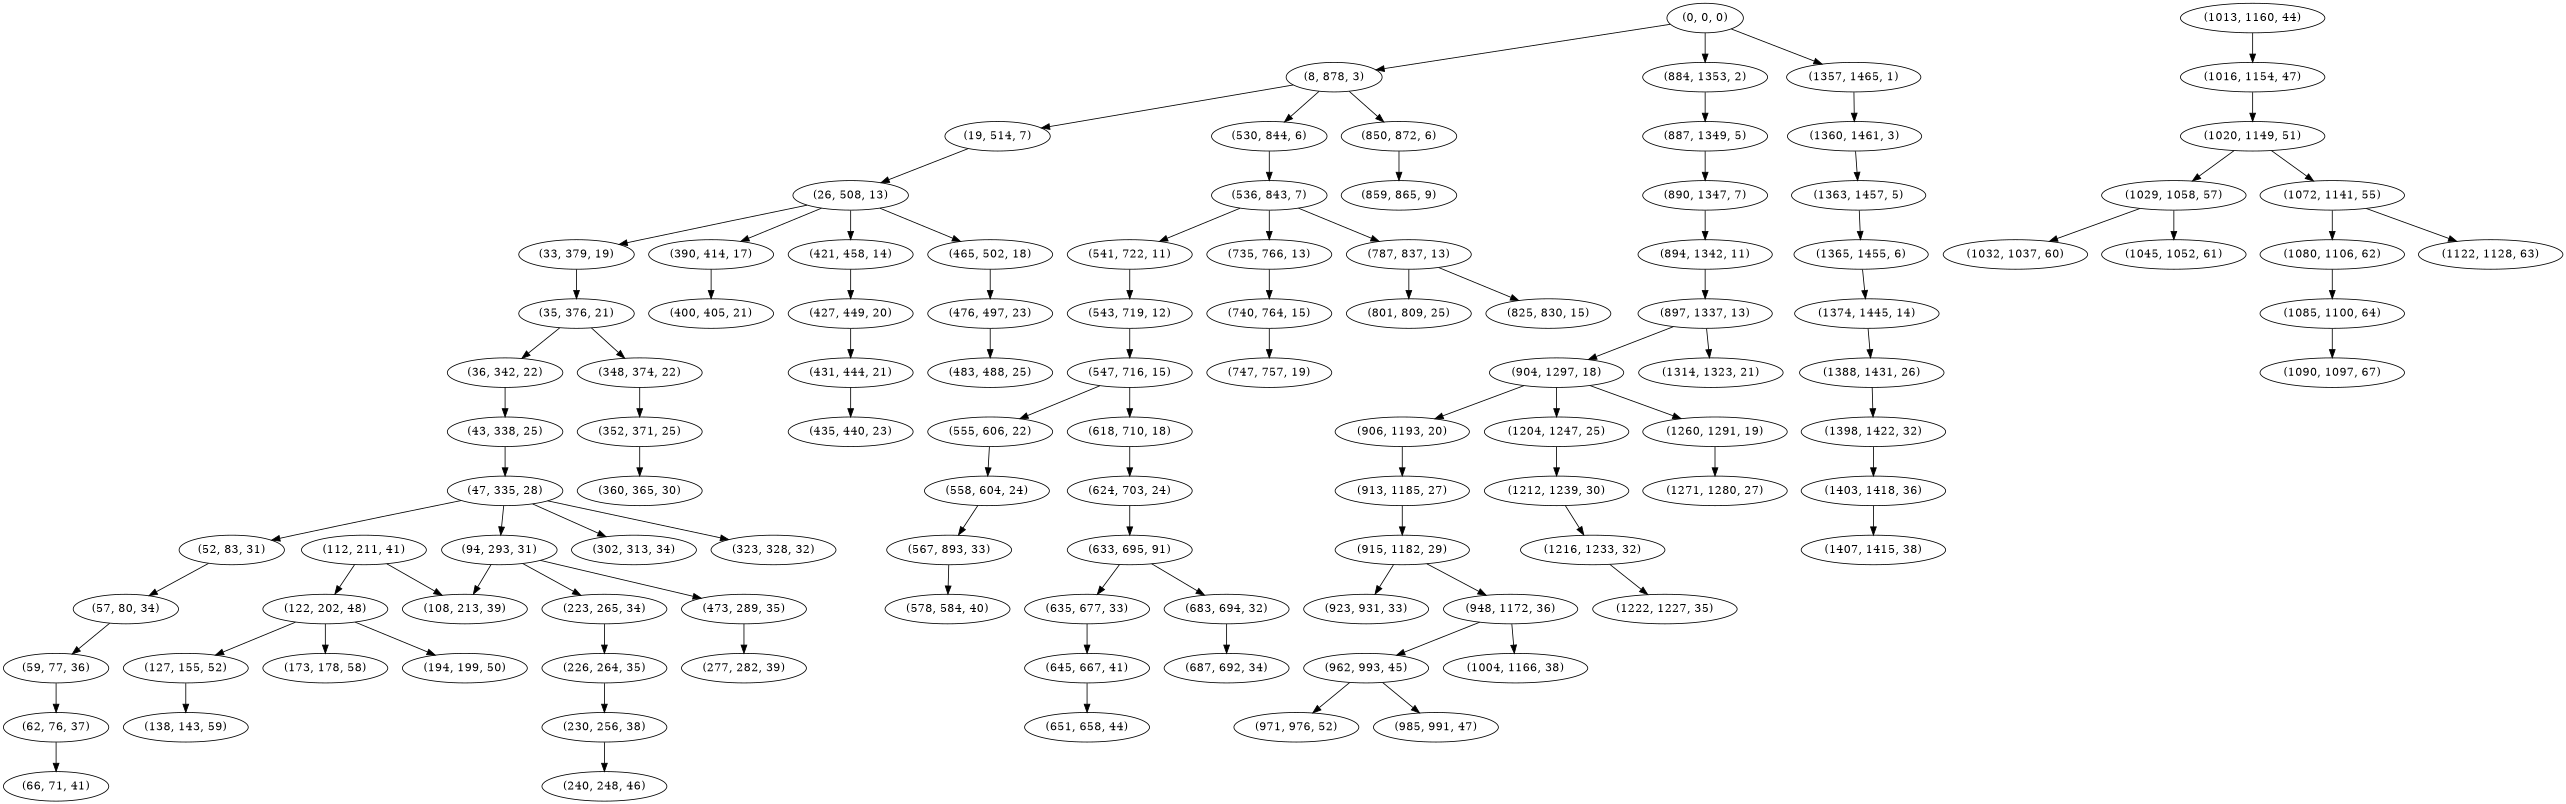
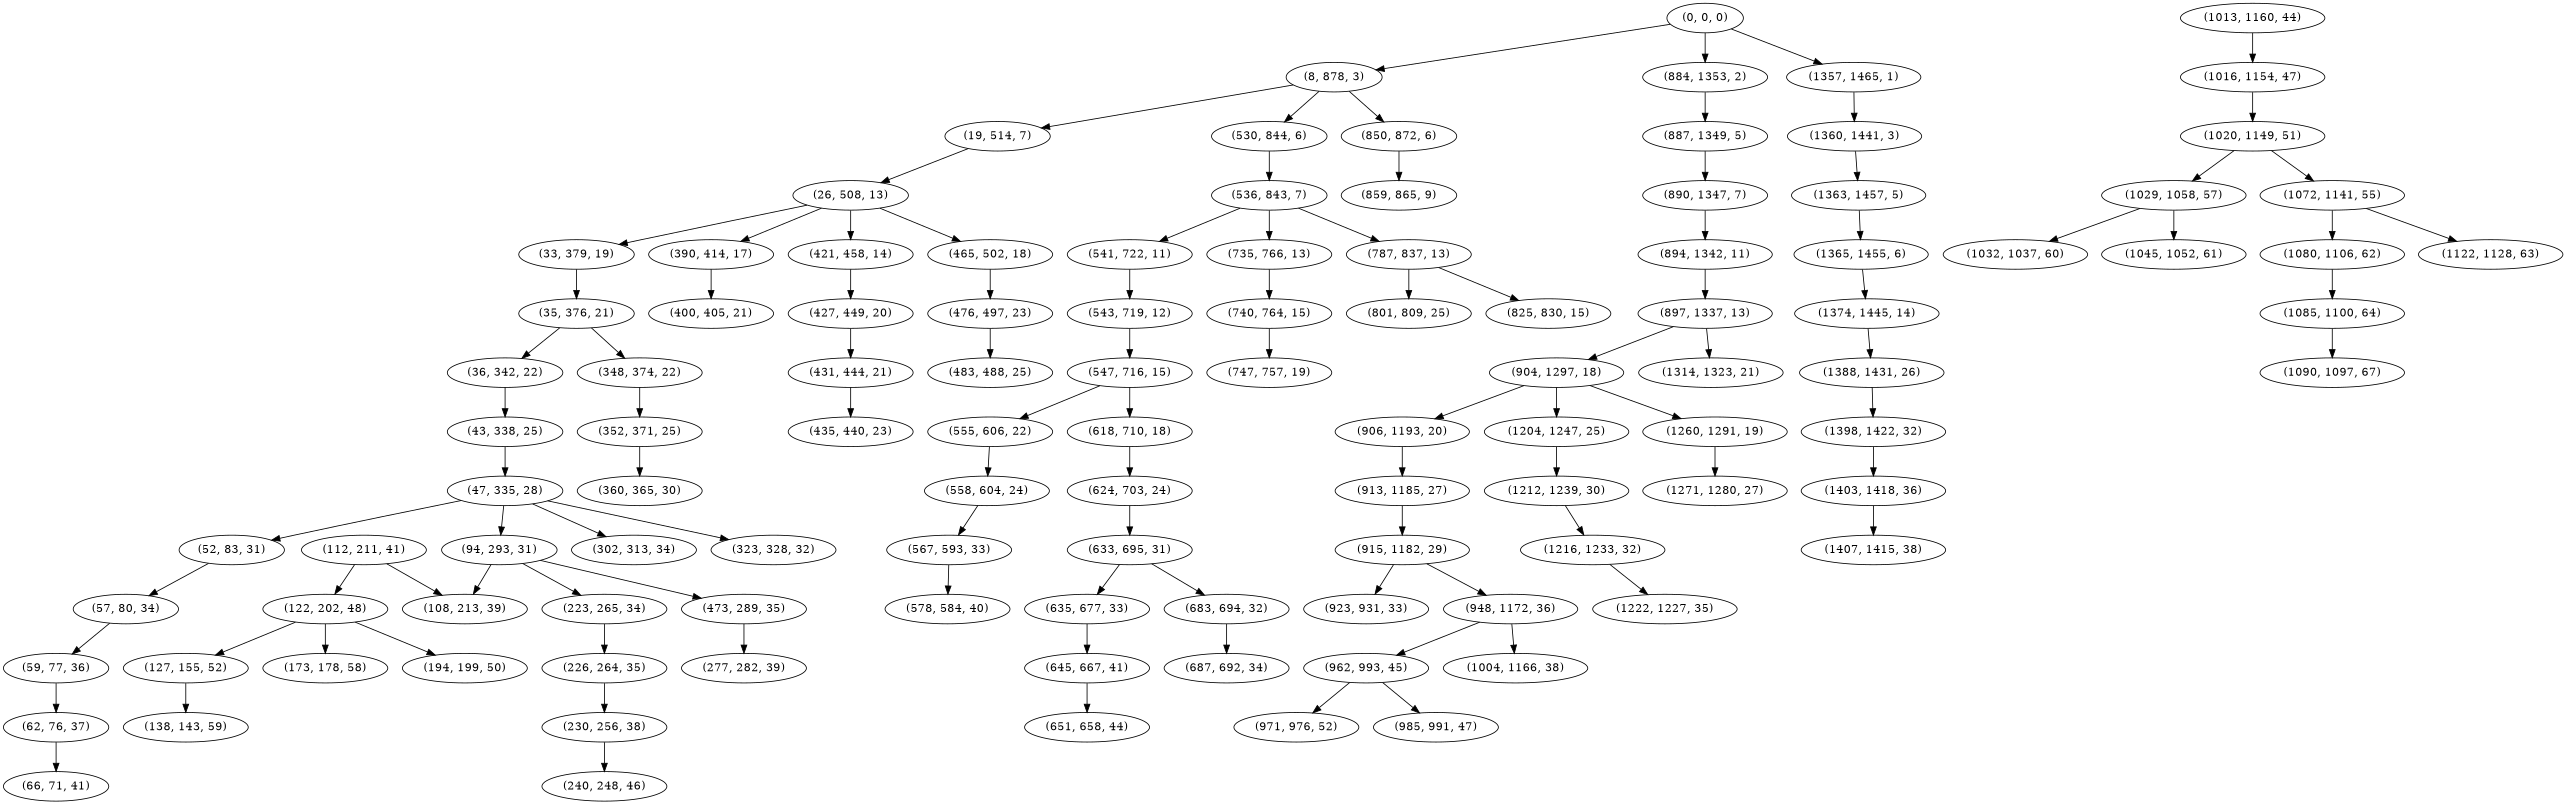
node "(1360, 1461, 3)": label "(1360, 1461, 3)" -> "(1360, 1441, 3)"
node "(567, 893, 33)": label "(567, 893, 33)" -> "(567, 593, 33)"
node "(633, 695, 91)": label "(633, 695, 91)" -> "(633, 695, 31)"
